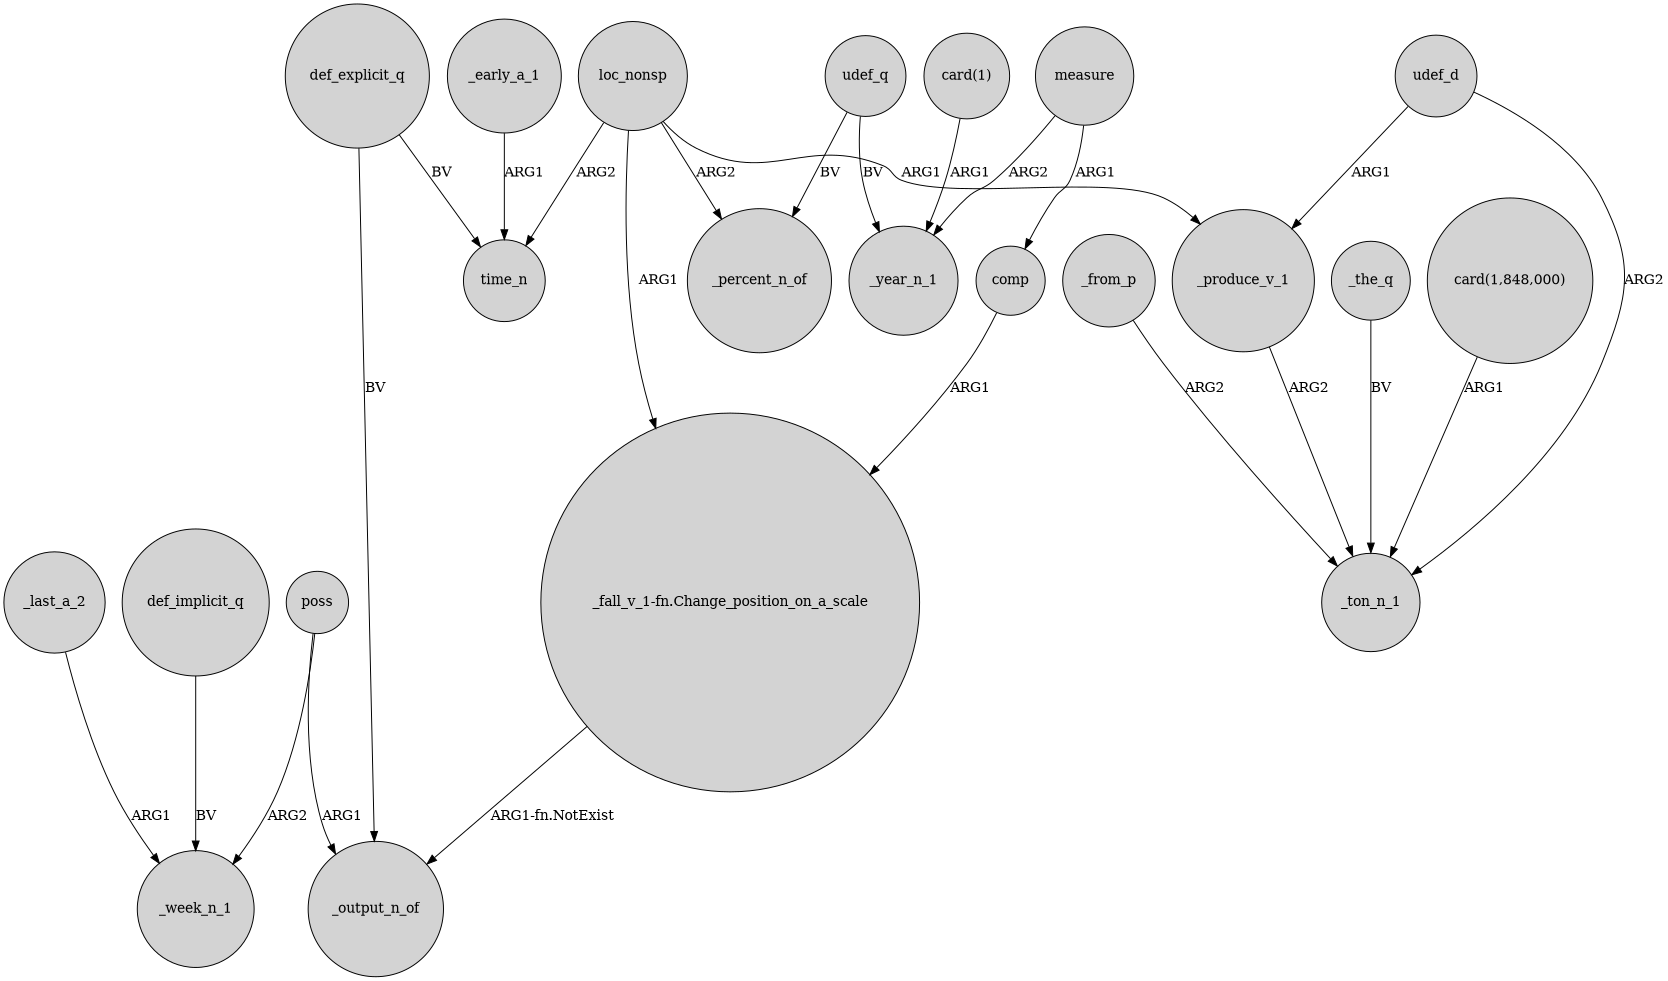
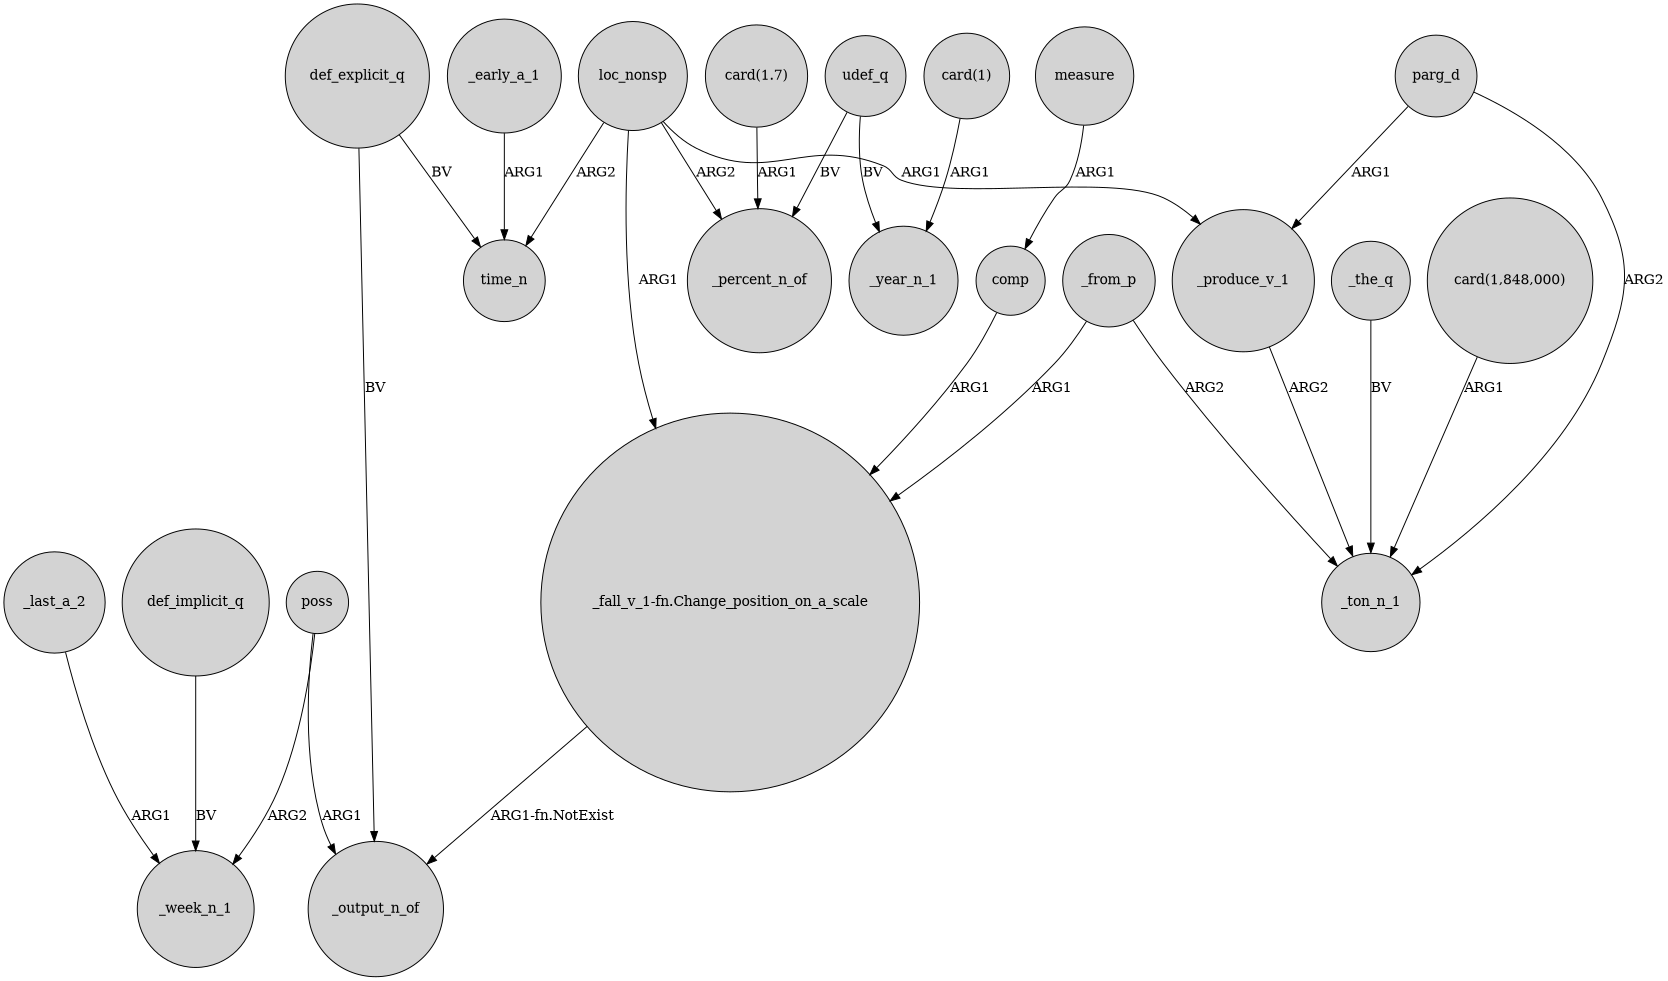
node "card(1.7)": added
node "udef_d": label "udef_d" -> "parg_d"
edge "measure" -> "_year_n_1": removed, label "ARG2"
edge "_from_p" -> "_fall_v_1-fn.Change_position_on_a_scale": added, label "ARG1"
